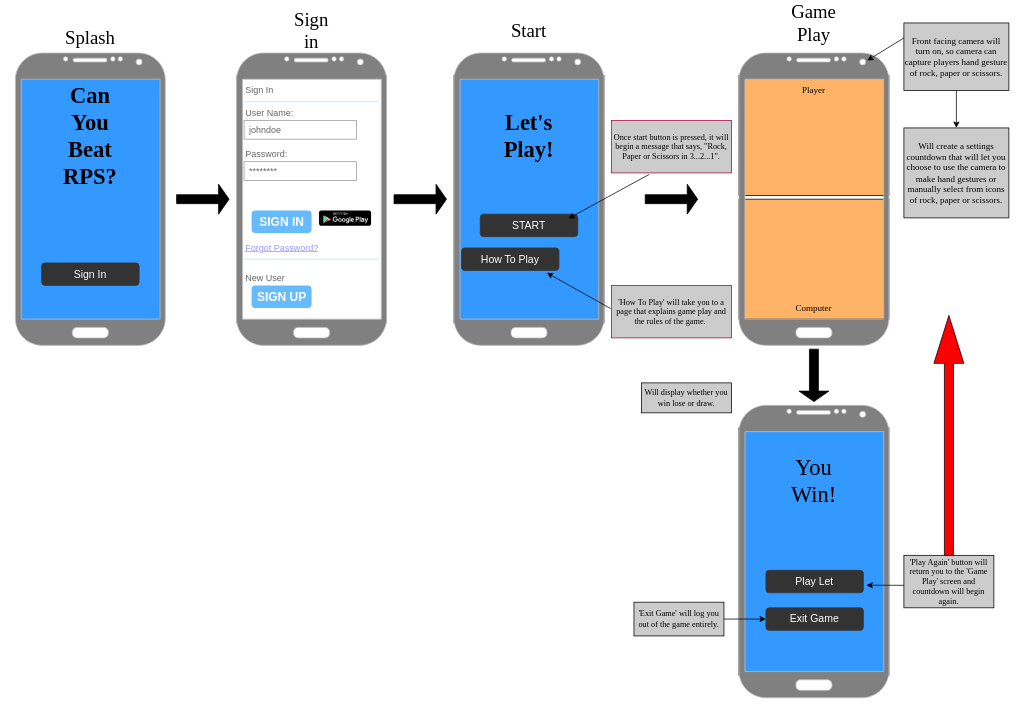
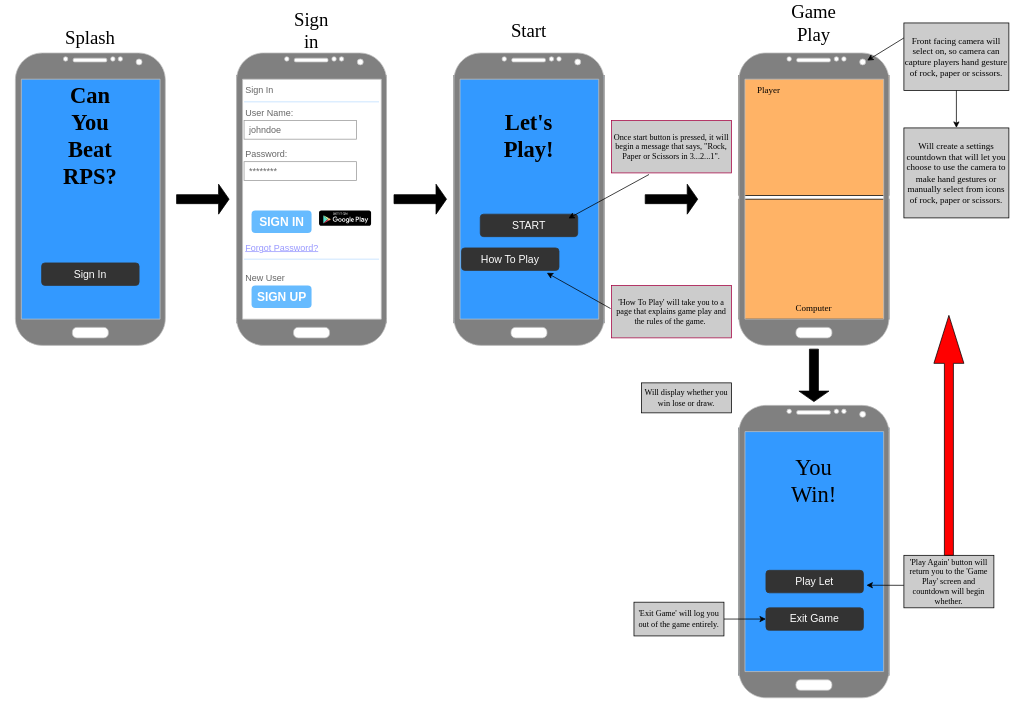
node "Front facing camera will turn on, so camera can capture players hand gesture of rock, paper or scissors.": label "Front facing camera will turn on, so camera can capture players hand gesture of rock, paper or scissors." -> "Front facing camera will select on, so camera can capture players hand gesture of rock, paper or scissors."
node "Player": moved (814, 90) -> (769, 90)
node "'Play Again' button will return you to the 'Game Play' screen and countdown will begin again.": label "'Play Again' button will return you to the 'Game Play' screen and countdown will begin again." -> "'Play Again' button will return you to the 'Game Play' screen and countdown will begin whether."
